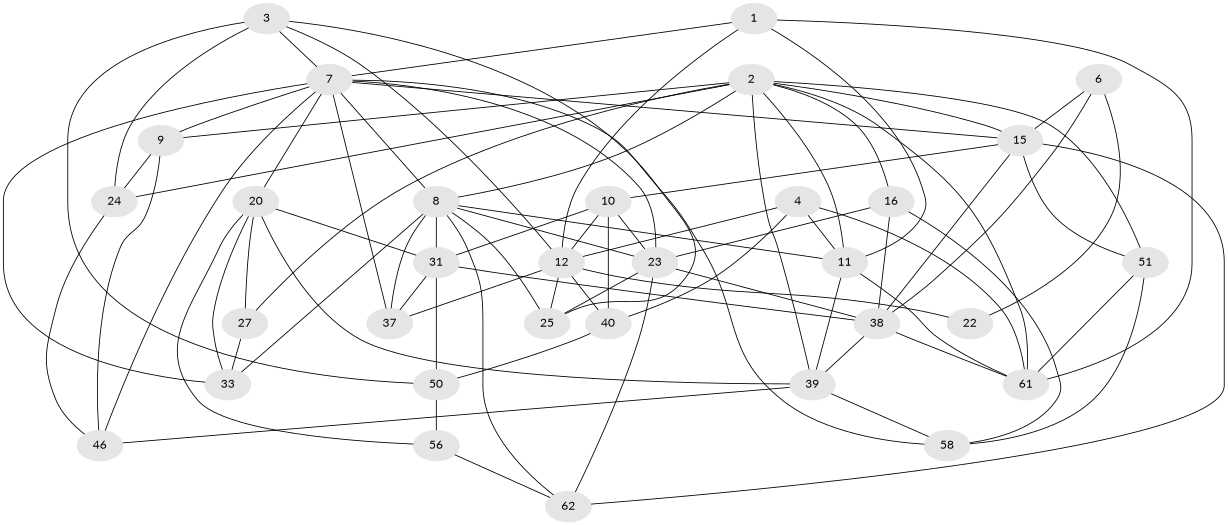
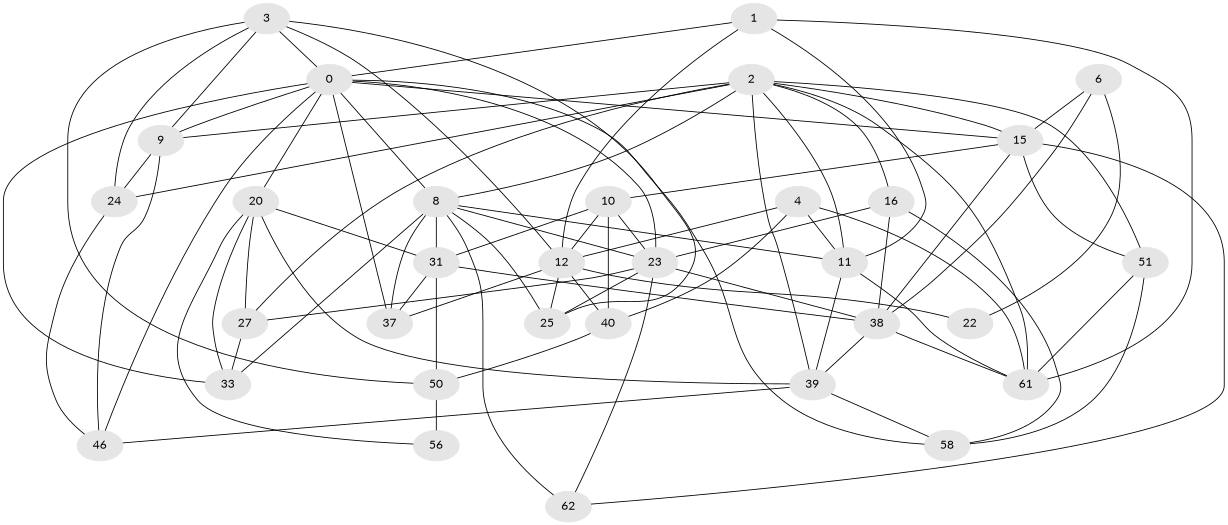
edge "3" -- "9": added
node "7": label "7" -> "0"
edge "23" -- "27": added
edge "56" -- "62": removed
